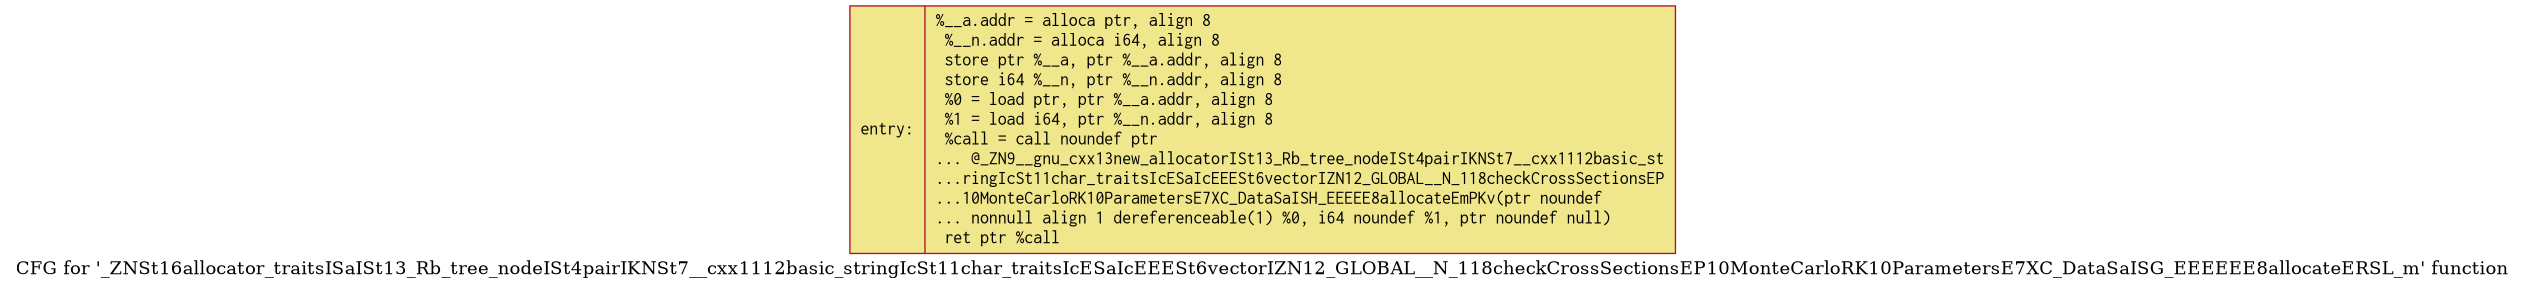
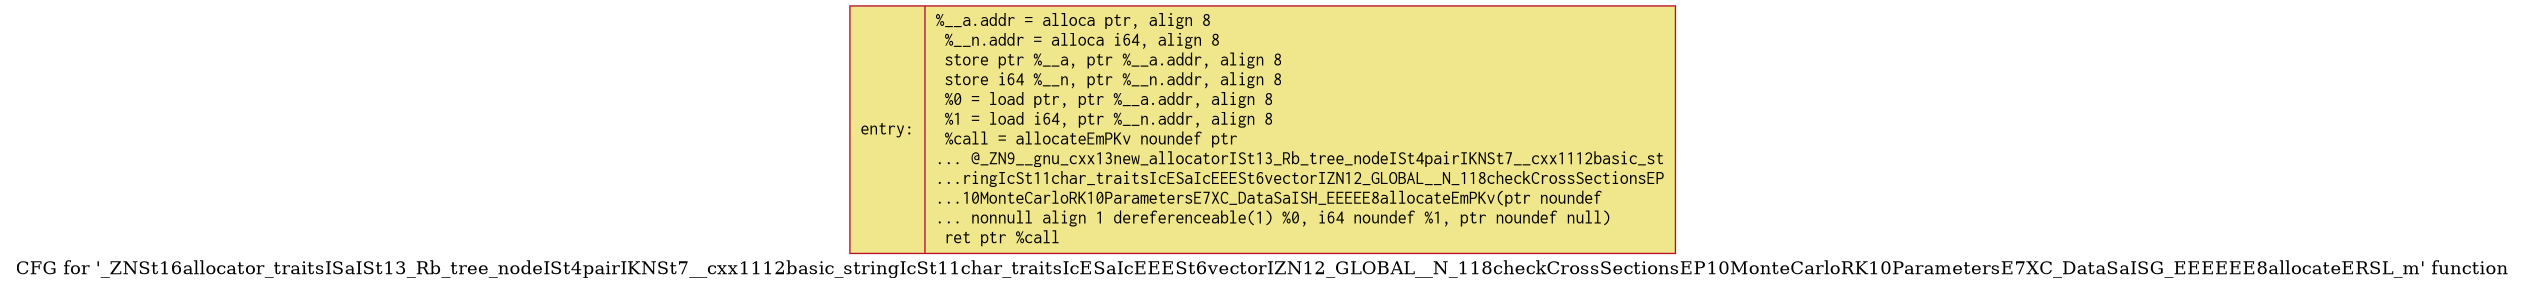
node "entry:": text "%call = call noundef ptr" -> "%call = allocateEmPKv noundef ptr"
